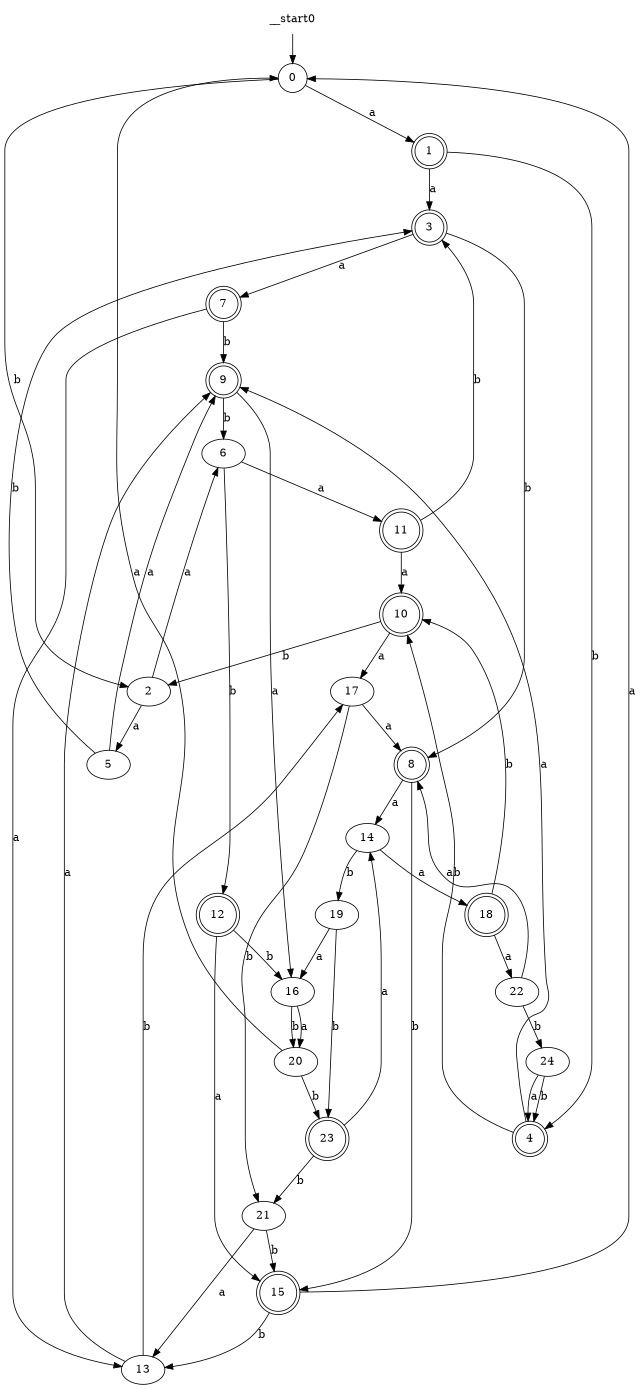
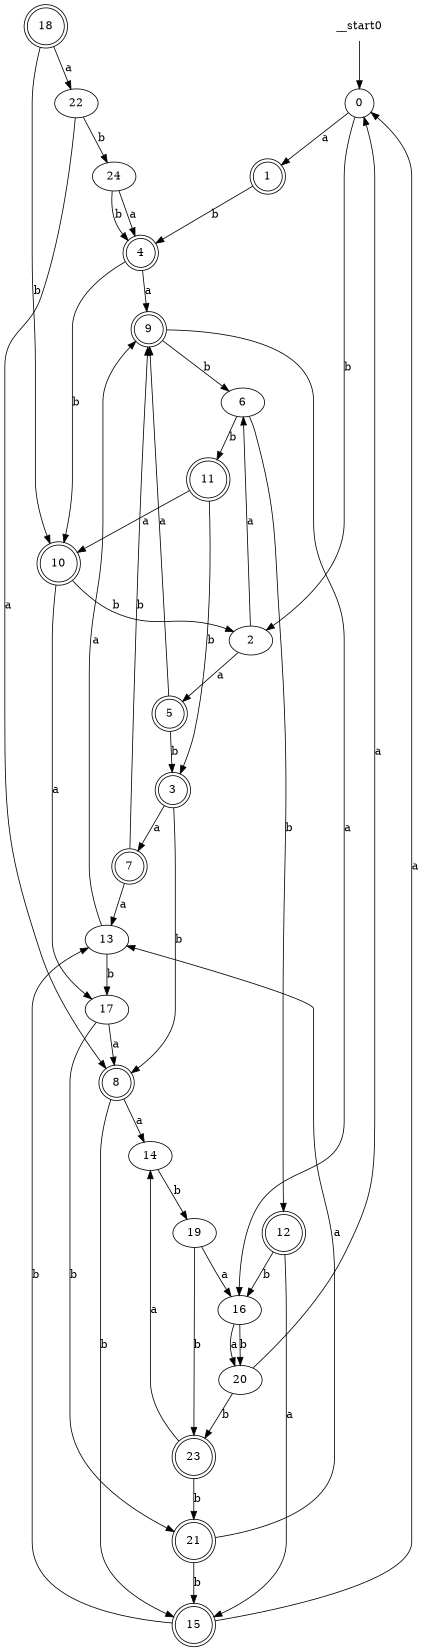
edge "1" -> "3": removed, label "a"
edge "6" -> "11": label "a" -> "b"
node "5": shape ellipse -> doublecircle
edge "14" -> "18": removed, label "a"
node "21": shape ellipse -> doublecircle
